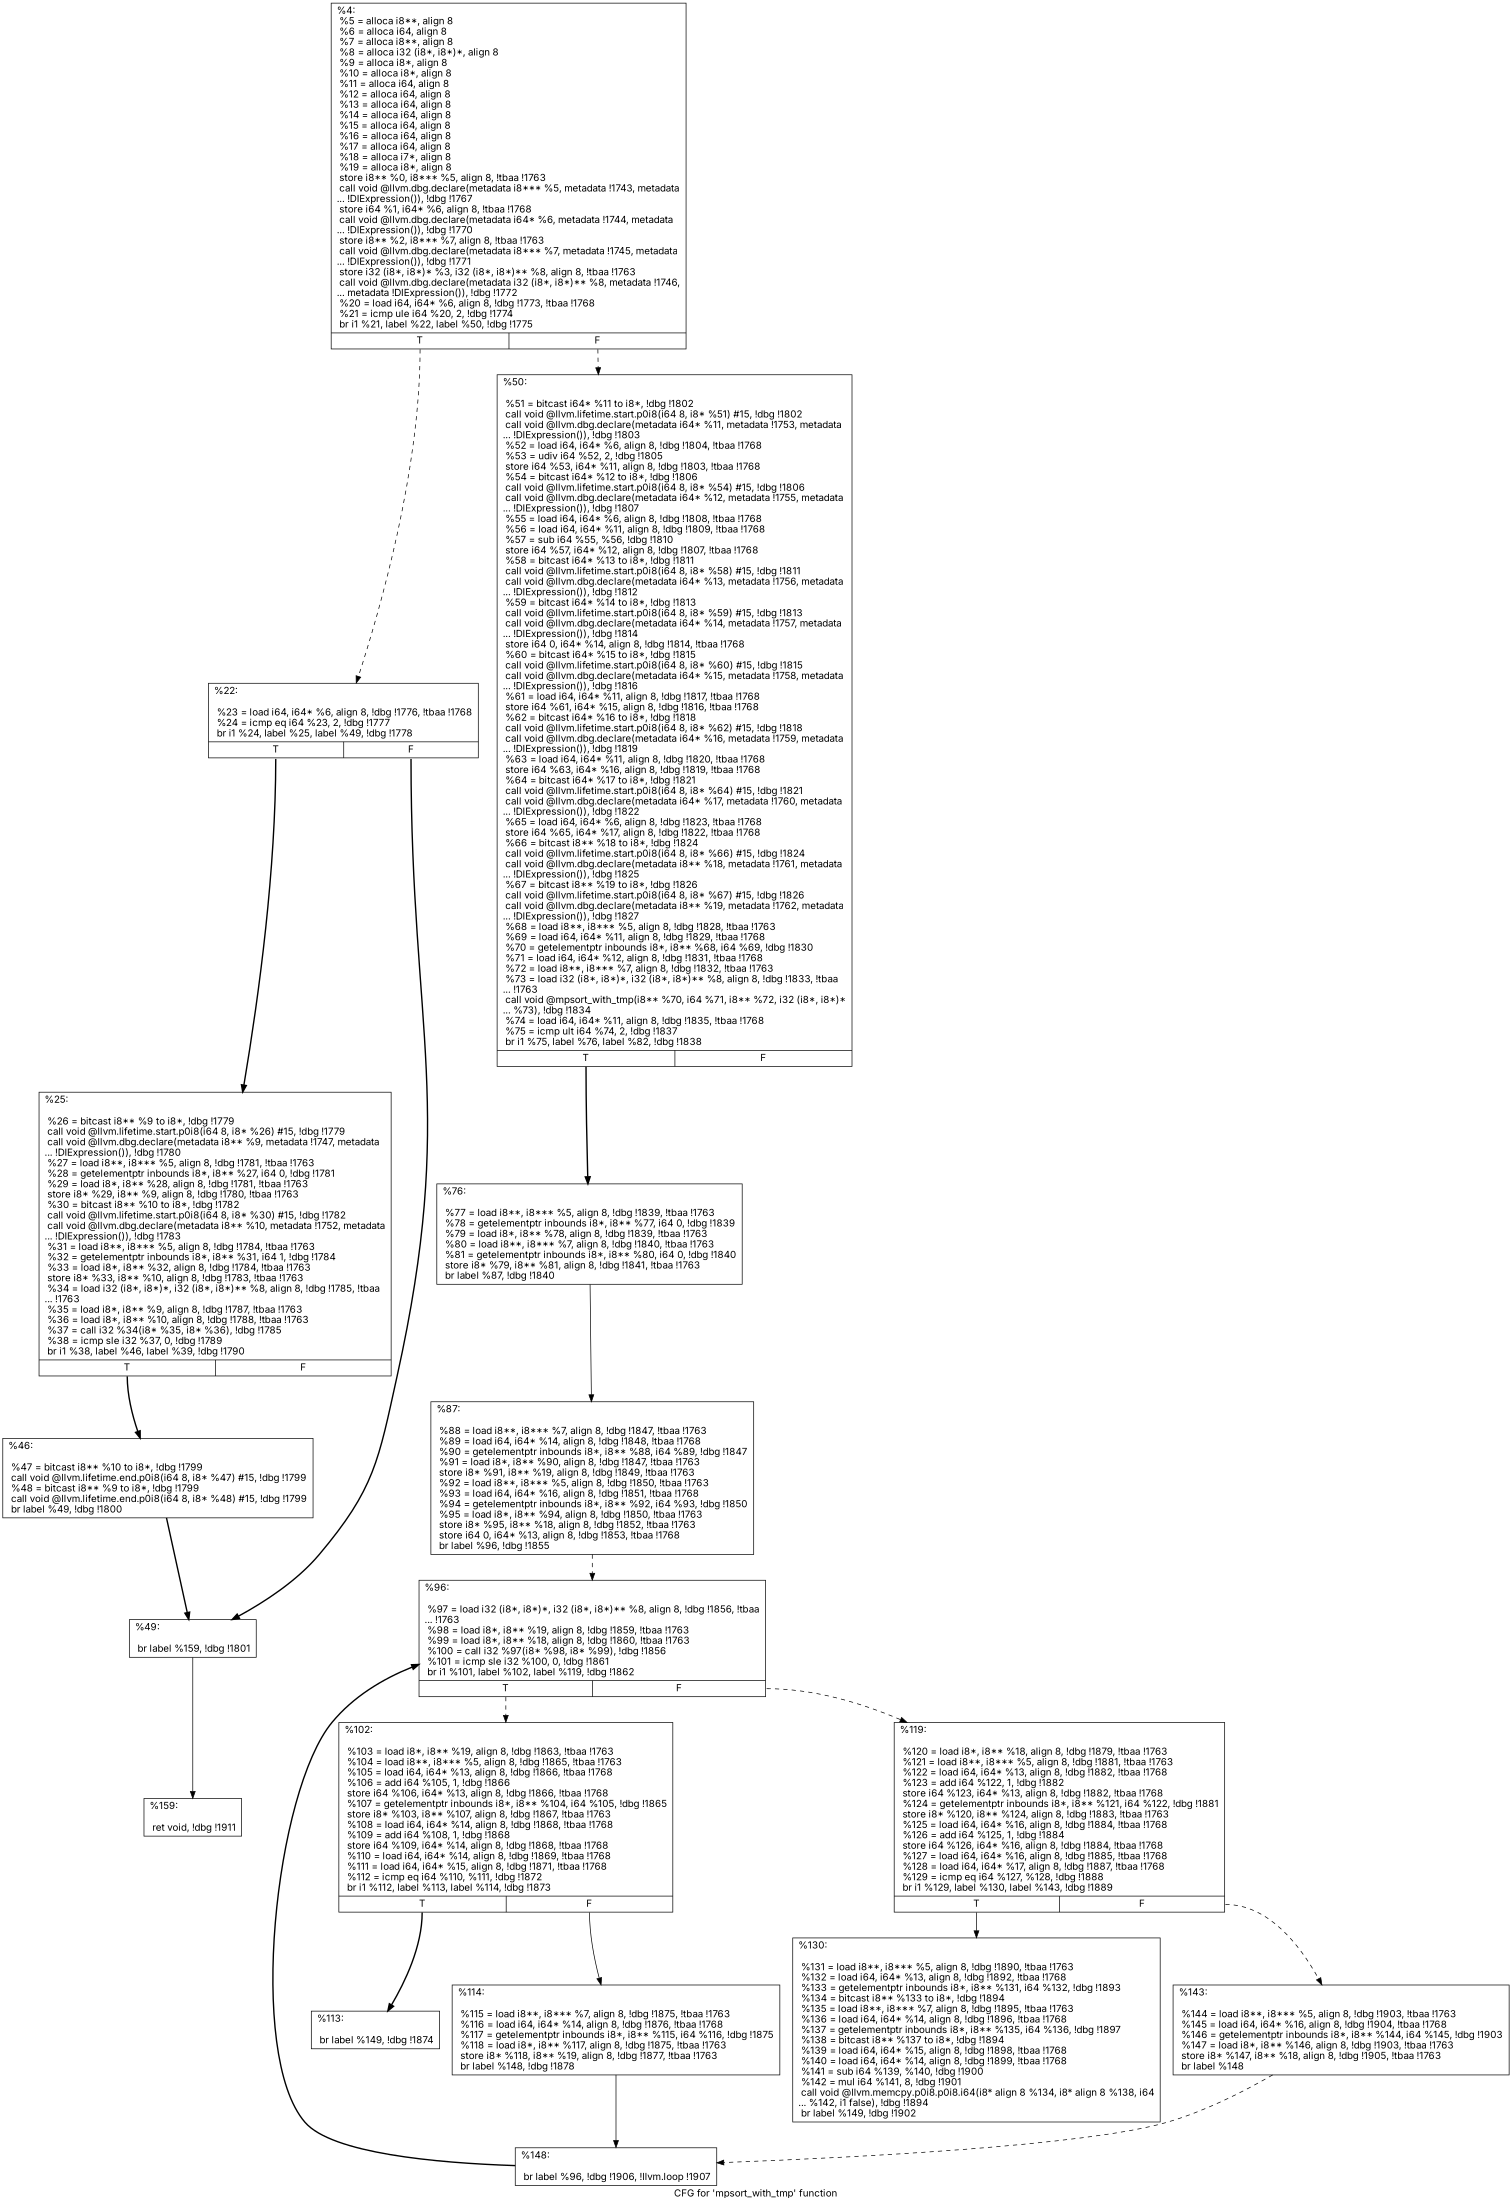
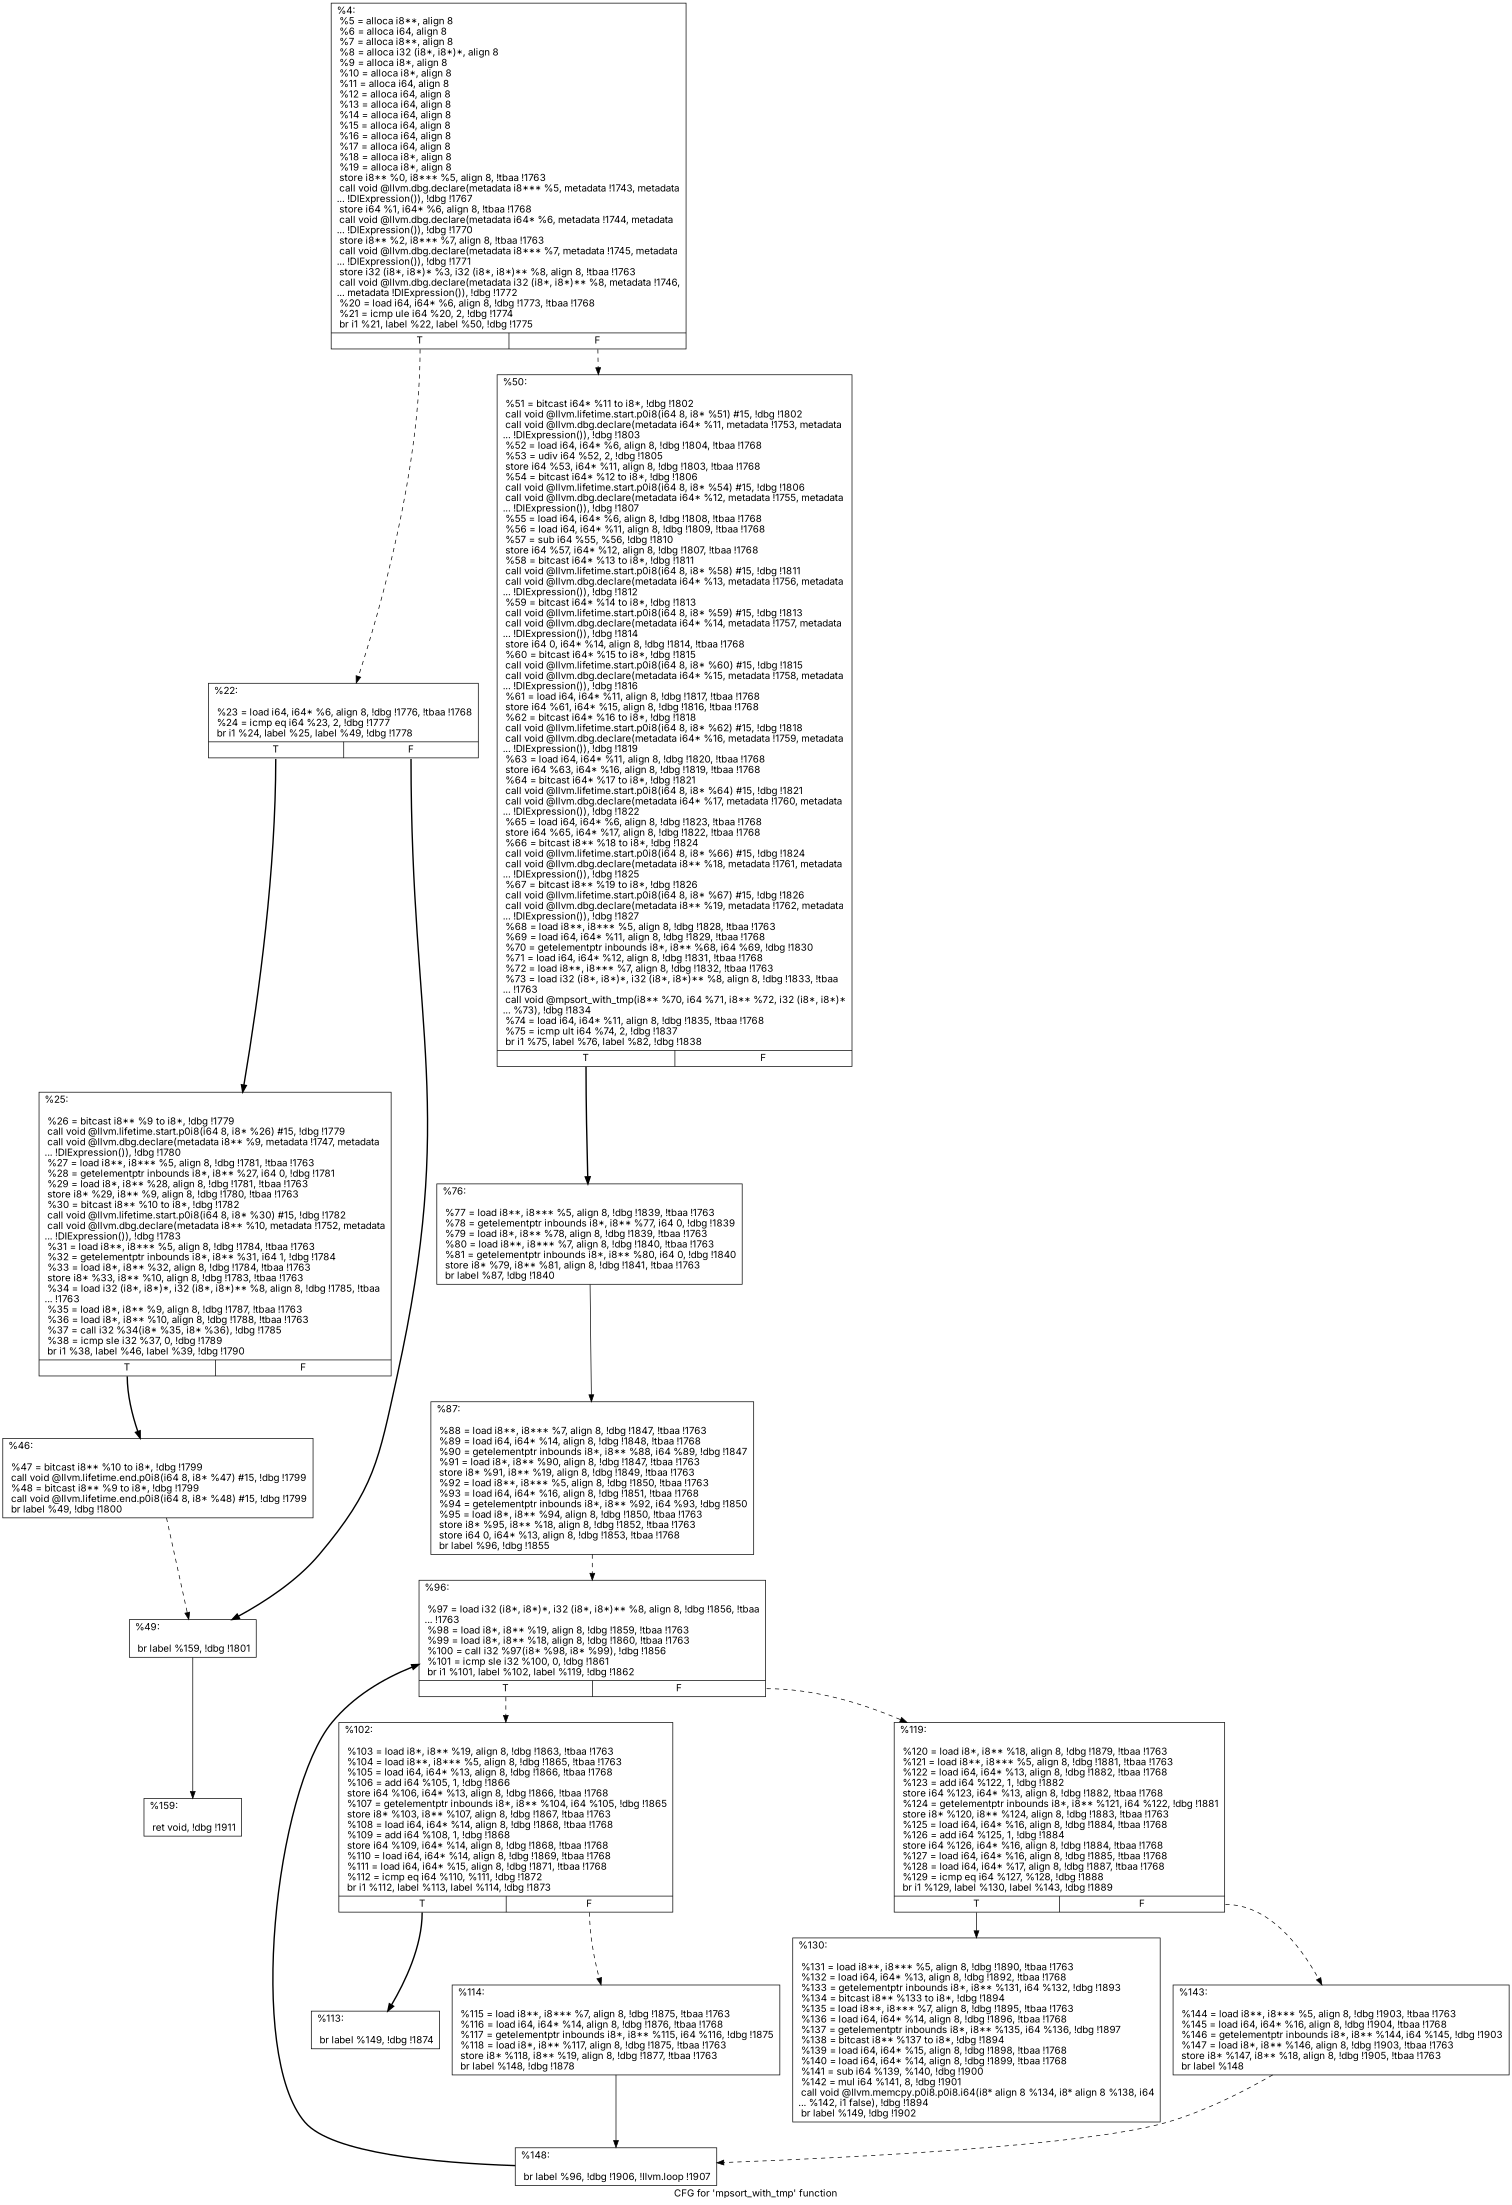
node "%4:": text "%18 = alloca i7*, align 8" -> "%18 = alloca i8*, align 8"
edge "%46:" -> "%49:": style bold -> dashed
edge "%102:" -> "%114:": style solid -> dashed
